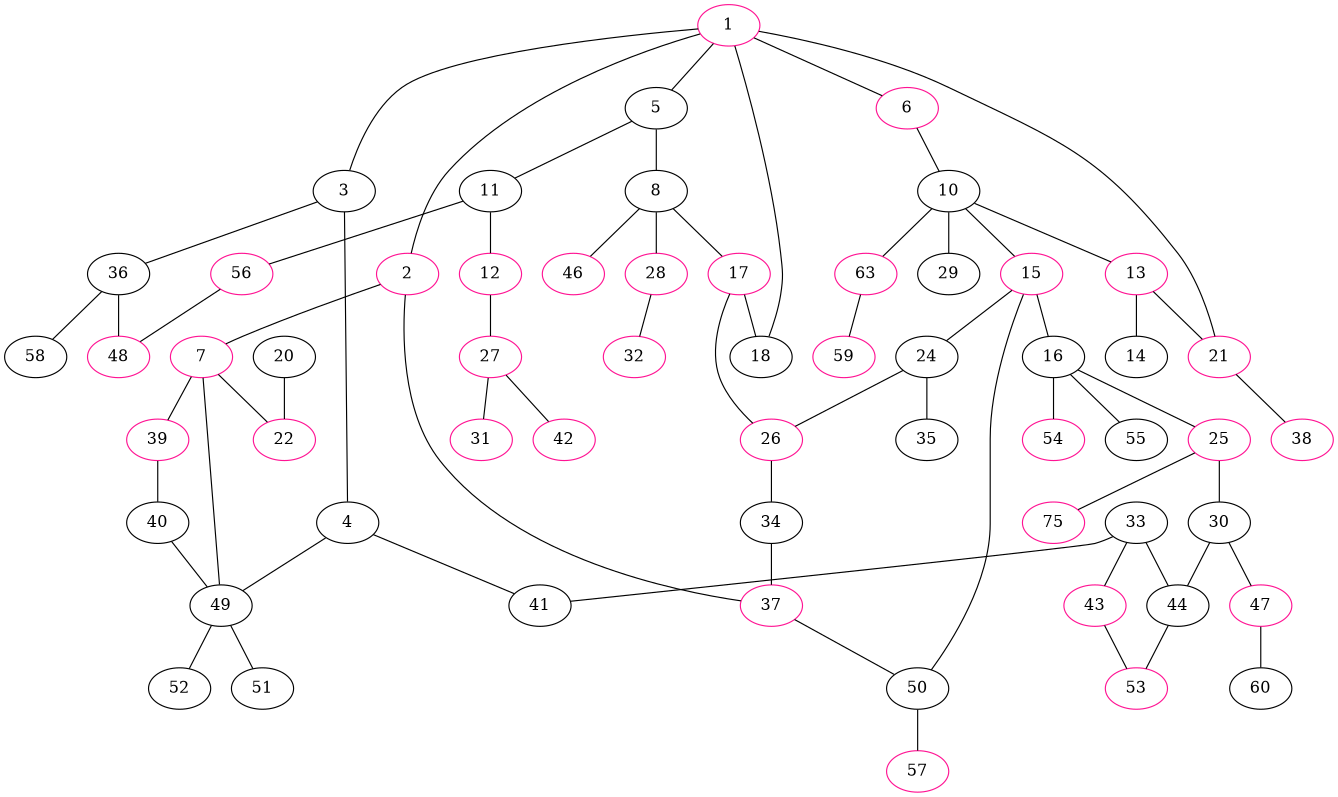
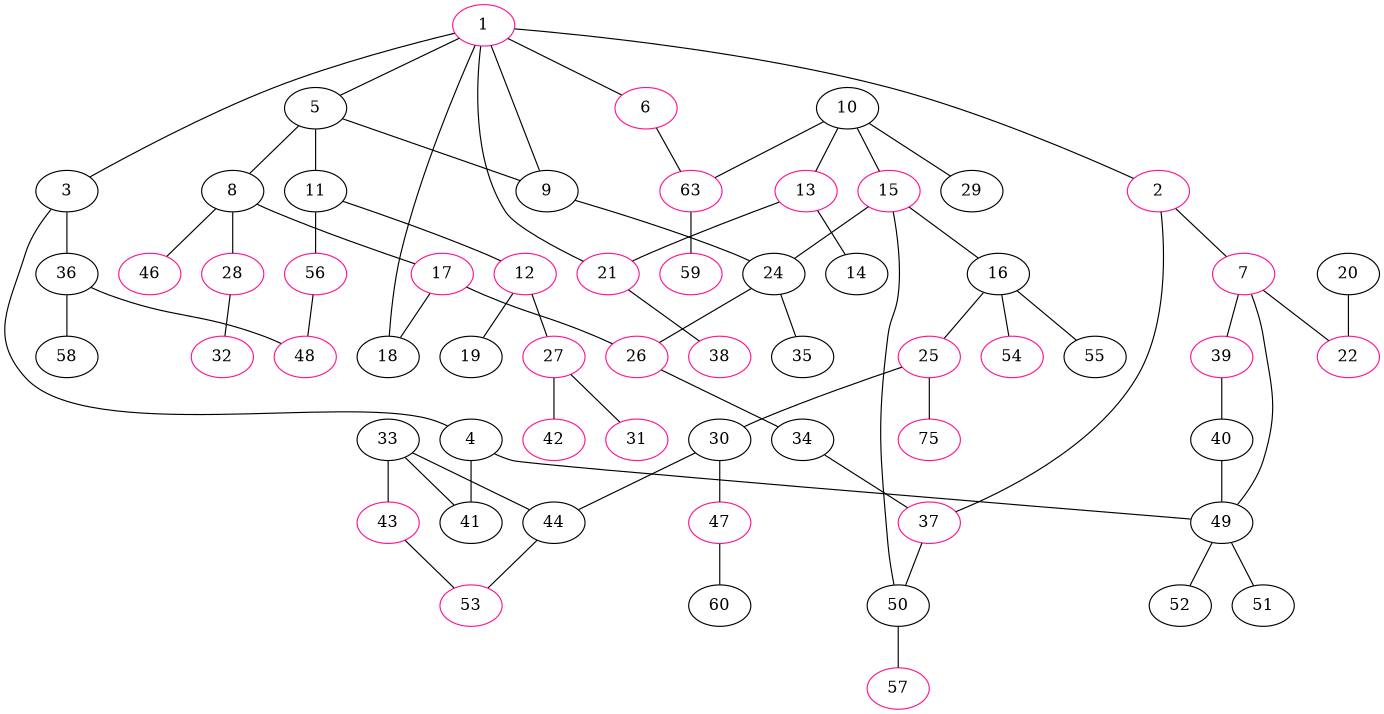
edge "6" -- "10": now "6" -- "63"
node "9": added
node "19": added
